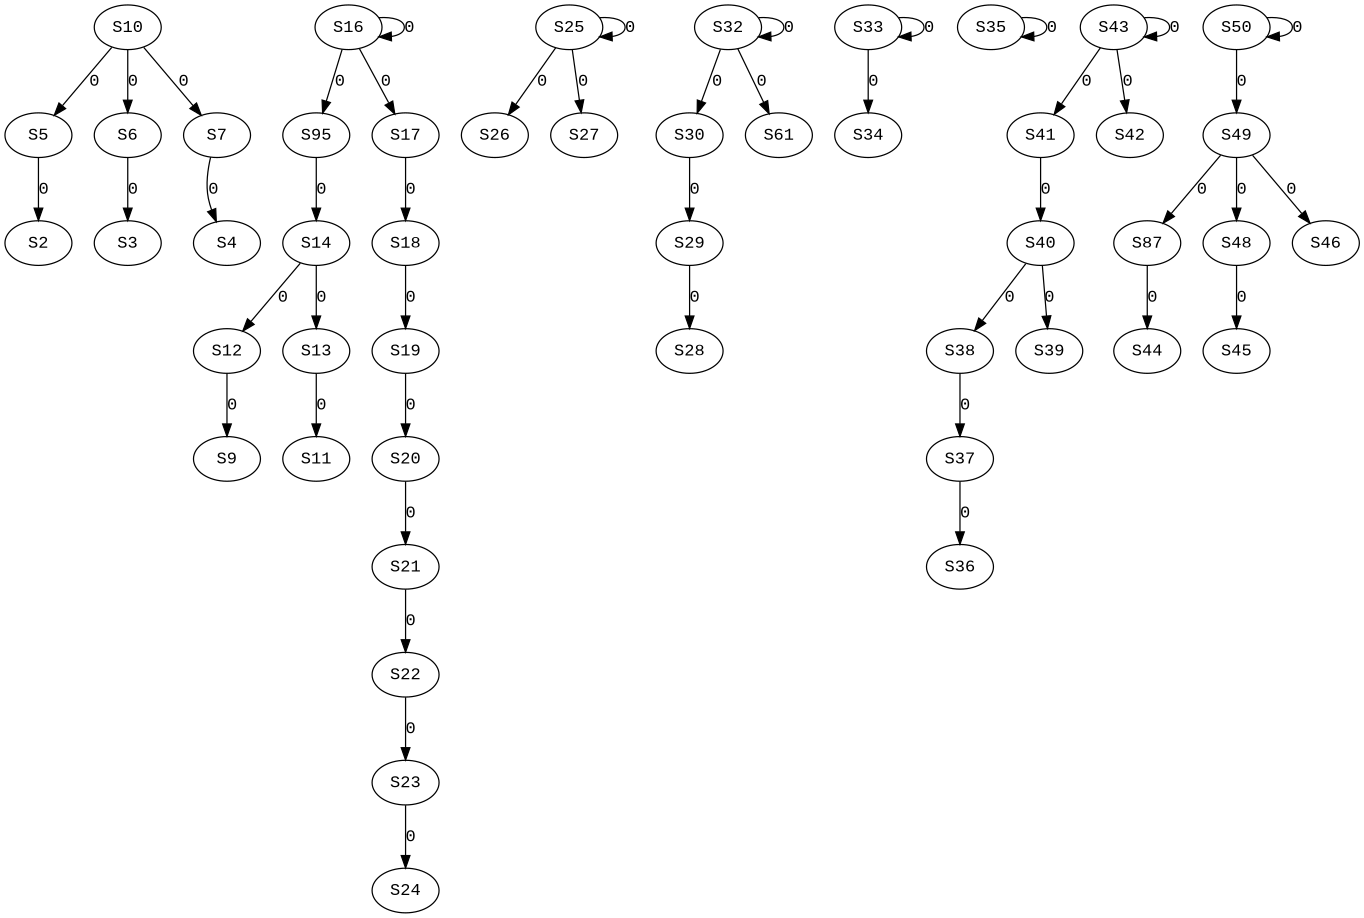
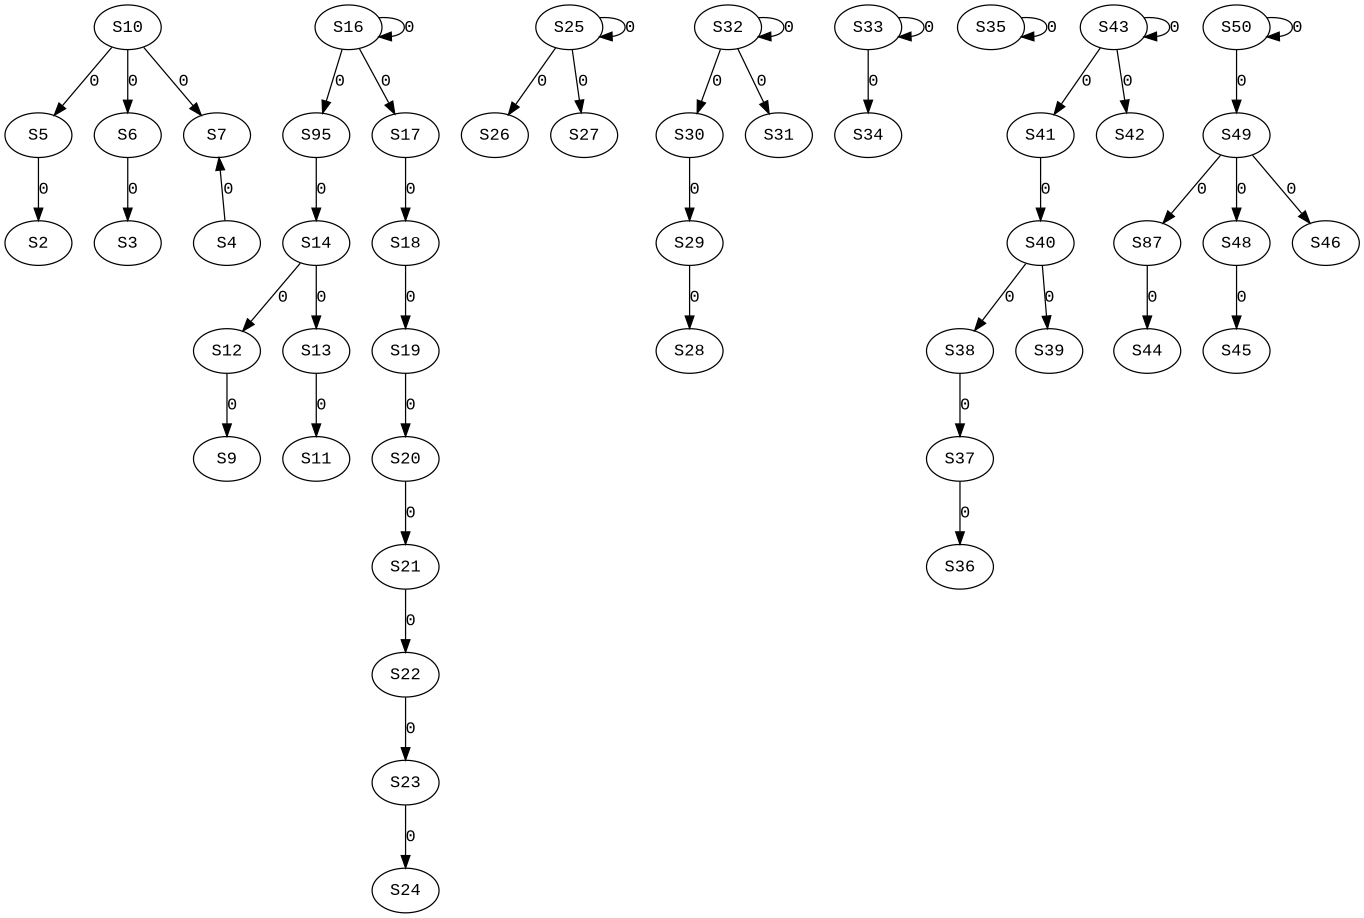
node "S61": label "S61" -> "S31"
edge "S7" -> "S4": reversed
